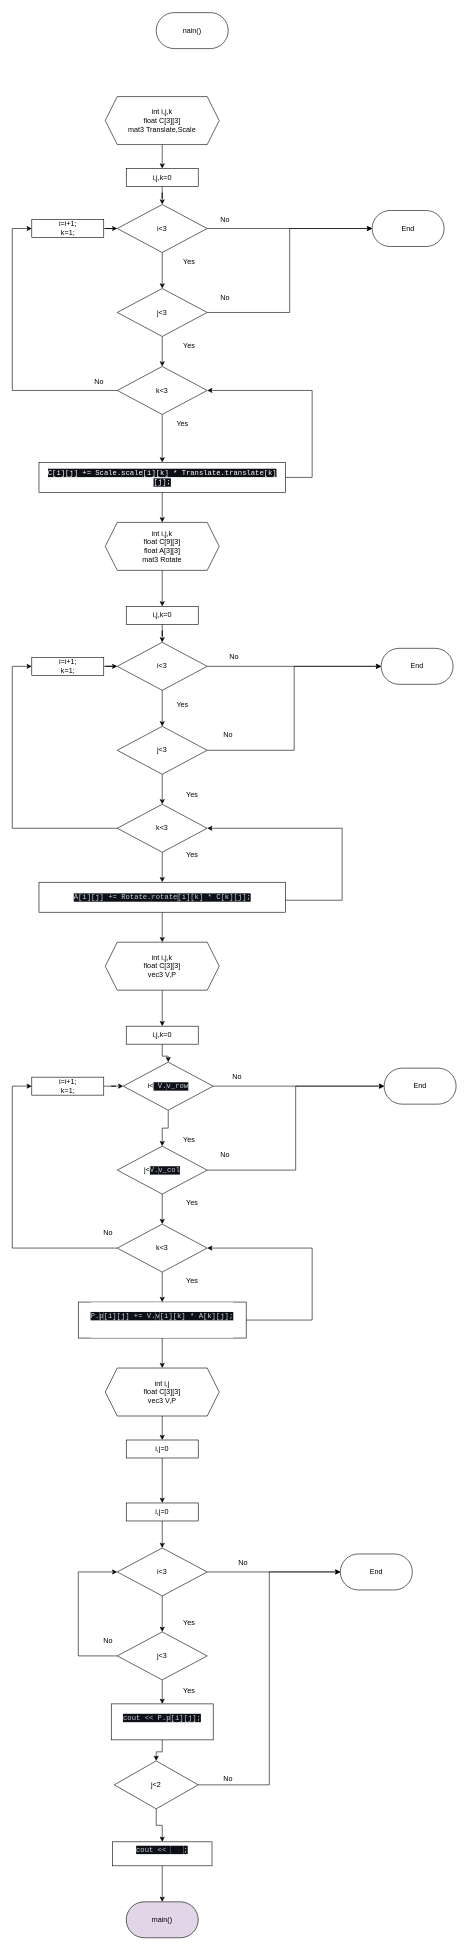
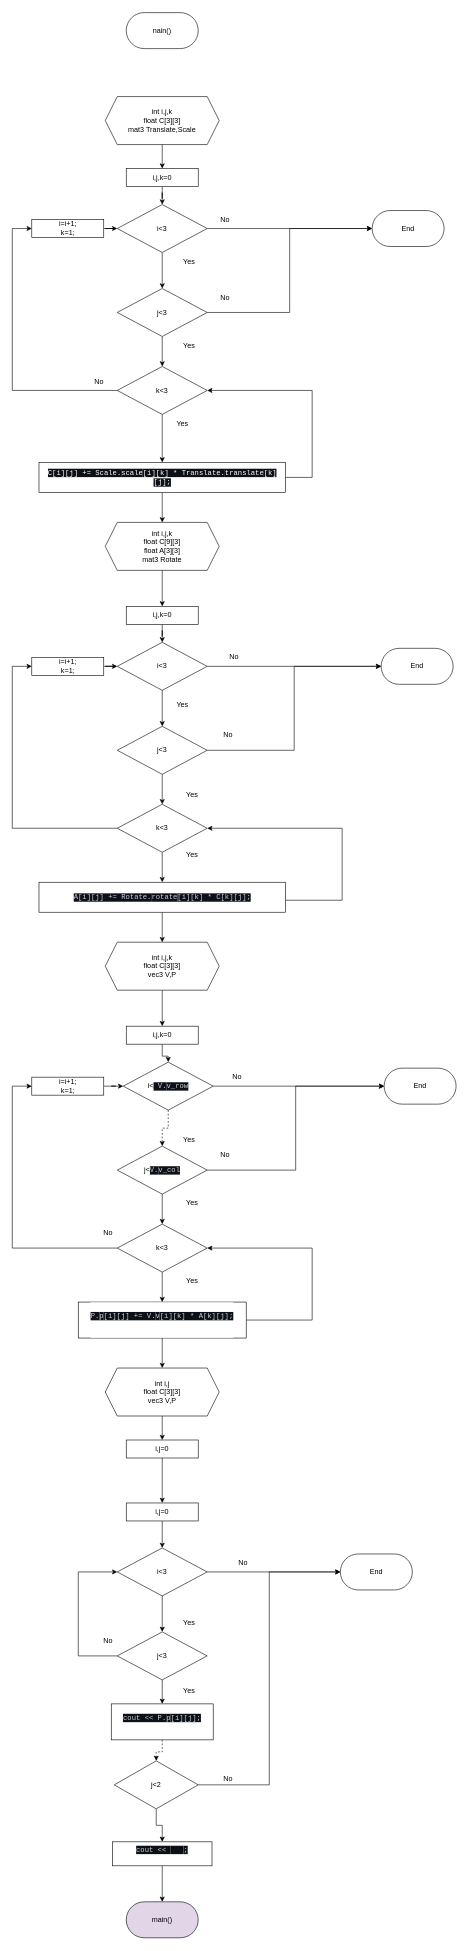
node "nain()": moved (192, 30) -> (162, 30)
edge "i< V.v_row" -> "j<V.v_col": style solid -> dashed
edge "cout << P.p[i][j];" -> "j<2": style solid -> dashed
